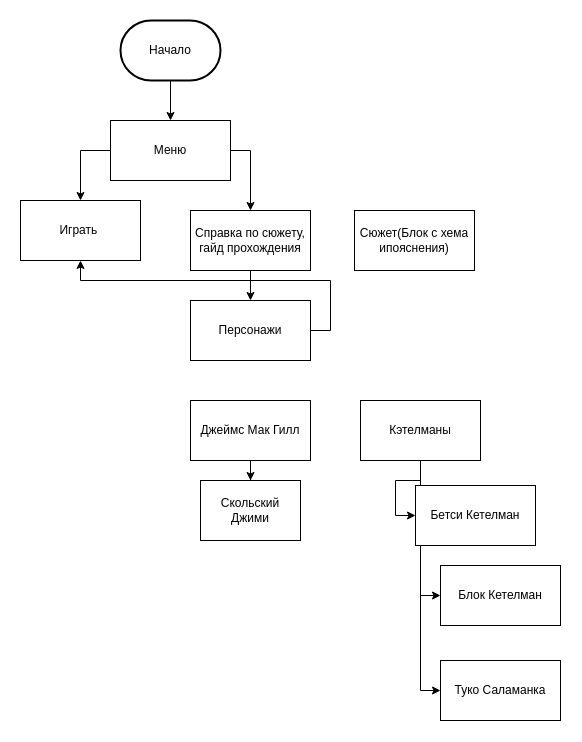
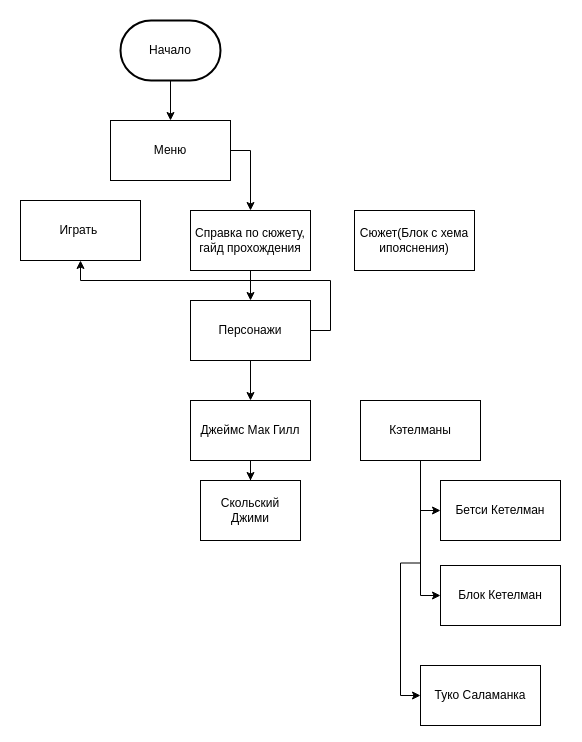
edge "Меню" -> "Играть": removed
edge "Персонажи" -> "Джеймс Мак Гилл": added
node "Бетси Кетелман": moved (476, 516) -> (501, 511)
node "Туко Саламанка": moved (501, 691) -> (481, 696)
